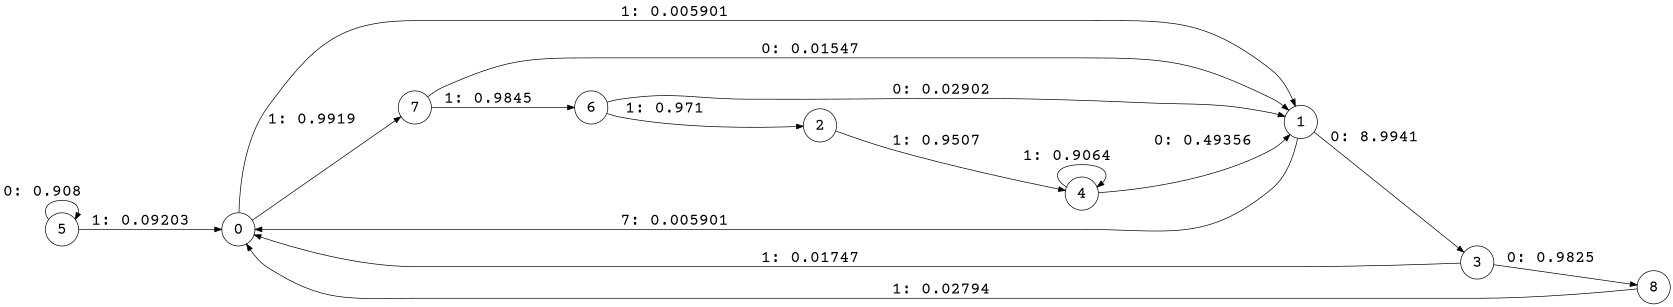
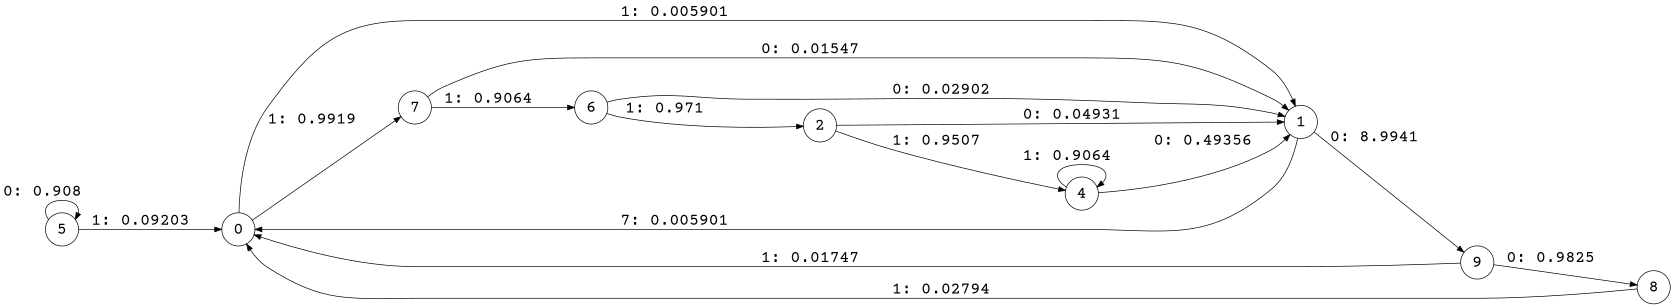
edge "7" -> "6": label "1: 0.9845   " -> "1: 0.9064   "
edge "2" -> "1": added, label "0: 0.04931"
node "3": label "3" -> "9"
